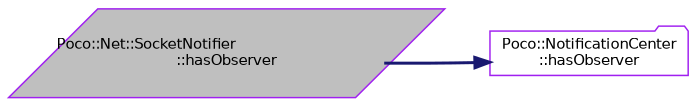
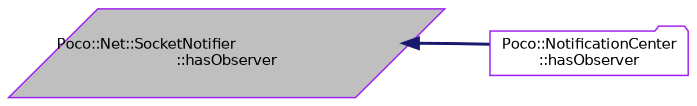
edge "Poco::Net::SocketNotifier ::hasObserver" -> "Poco::NotificationCenter ::hasObserver": reversed
